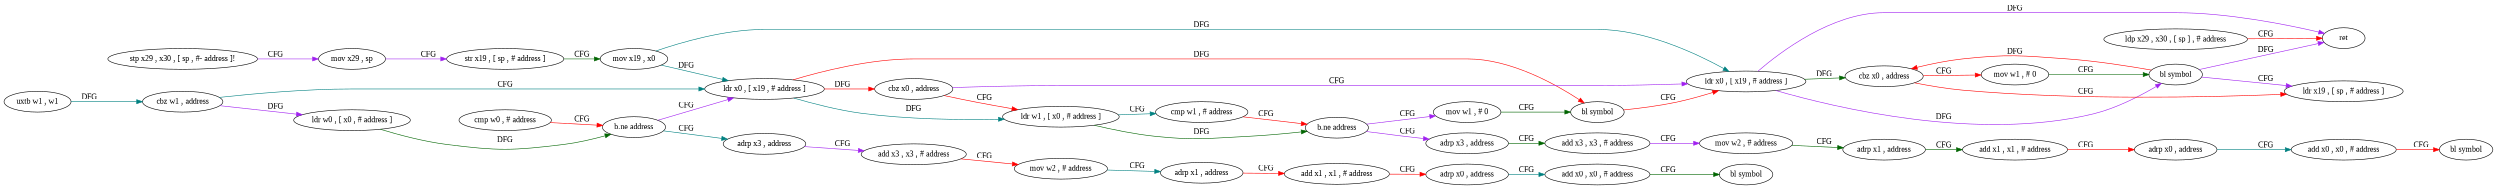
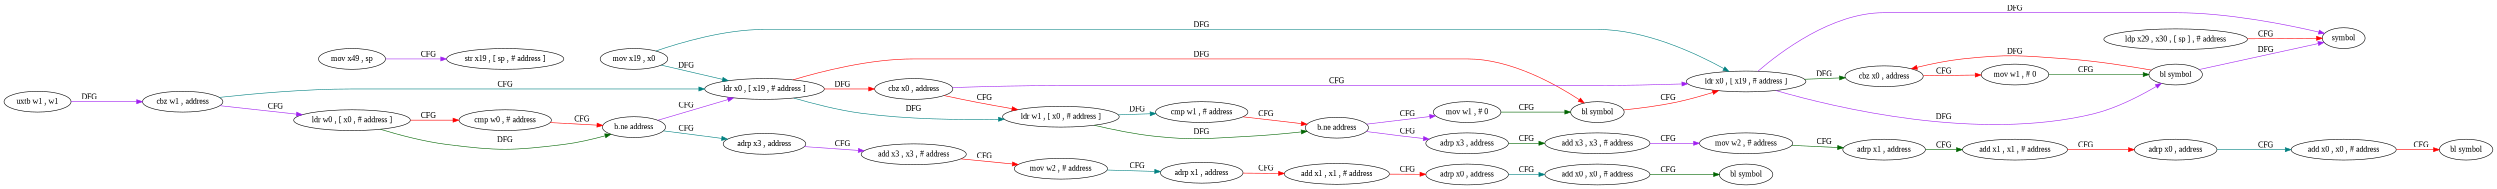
node "ret": label "ret" -> "symbol"
node "stp x29 , x30 , [ sp , #- address ]!": removed
node "mov x29 , sp": label "mov x29 , sp" -> "mov x49 , sp"
edge "str x19 , [ sp , # address ]" -> "mov x19 , x0": removed, label "CFG"
node "ldr x19 , [ sp , # address ]": removed
edge "uxtb w1 , w1" -> "cbz w1 , address": color teal -> purple
edge "cbz w1 , address" -> "ldr w0 , [ x0 , # address ]": label "DFG" -> "CFG"
edge "ldr w1 , [ x0 , # address ]" -> "cmp w1 , # address": label "CFG" -> "DFG"
edge "ldr w0 , [ x0 , # address ]" -> "cmp w0 , # address": added, label "CFG"
